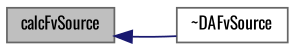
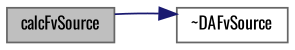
edge "~DAFvSource" -> "calcFvSource": reversed
